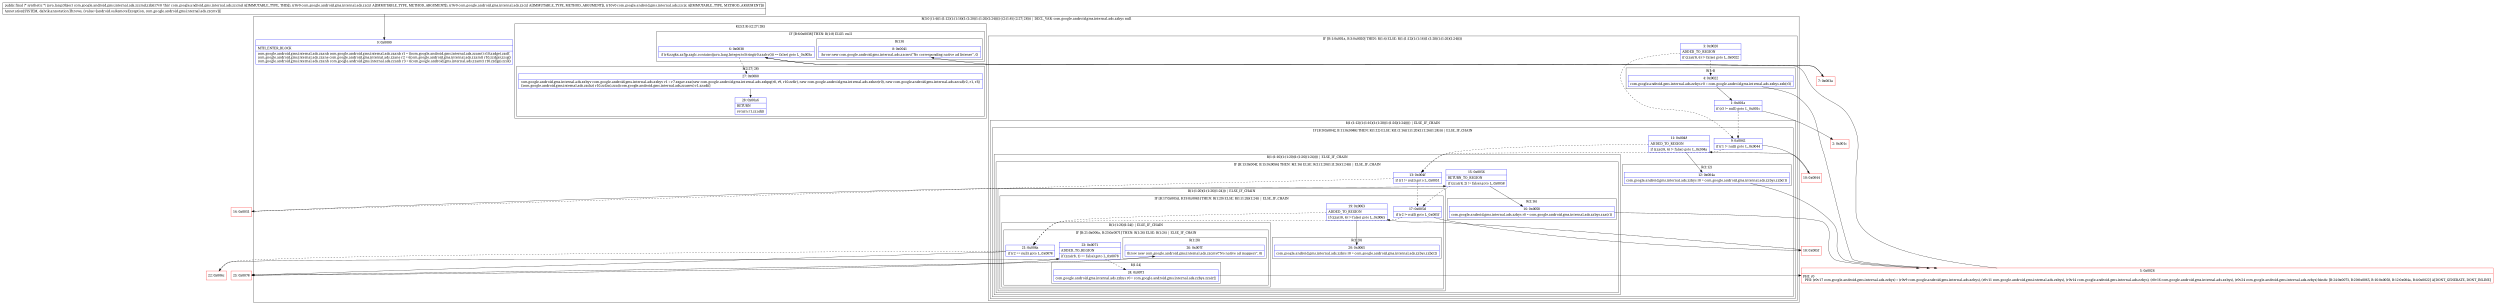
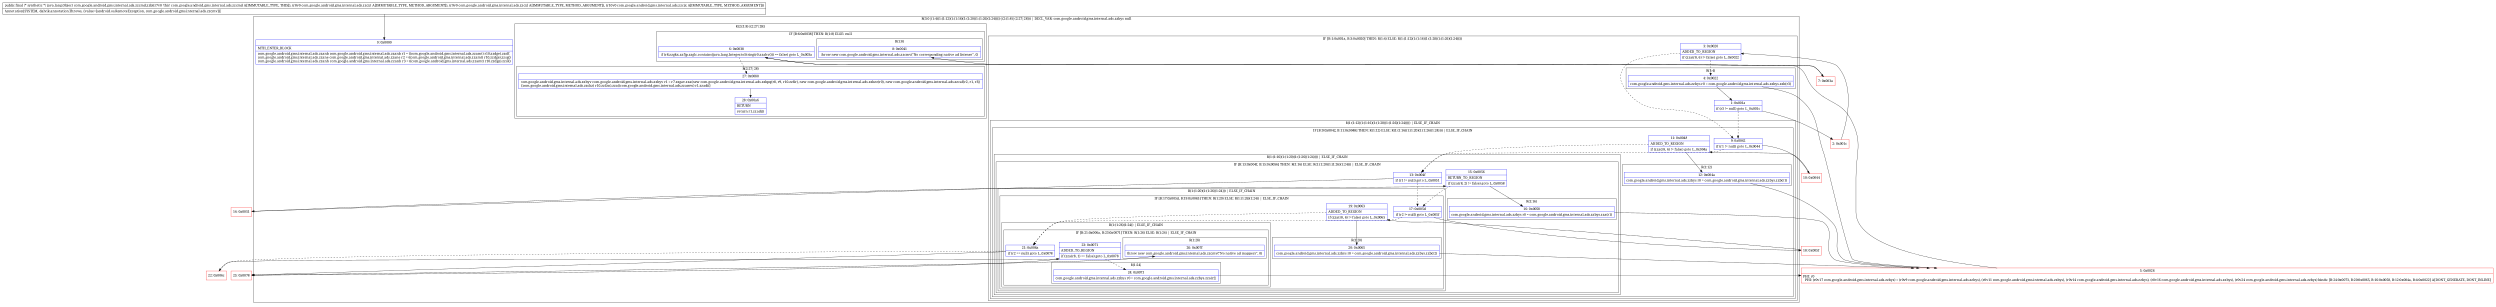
edge "2: 0x001c" -> "3: 0x0020": added
edge "13: 0x004f" -> "14: 0x0051": style dashed -> solid
edge "20: 0x0065" -> "5: 0x0026": added
